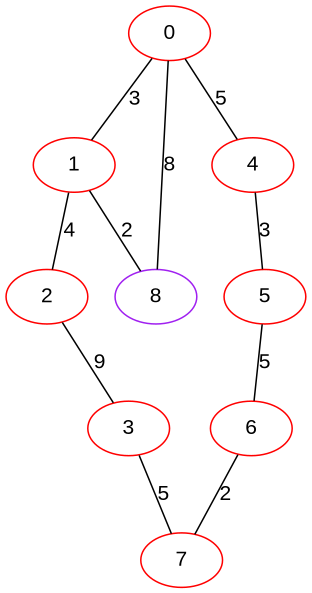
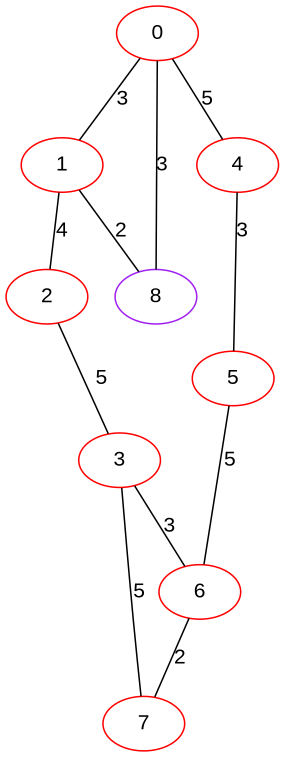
edge "0" -- "8": label "8" -> "3"
edge "2" -- "3": label "9" -> "5"
edge "3" -- "6": added, label "3"
